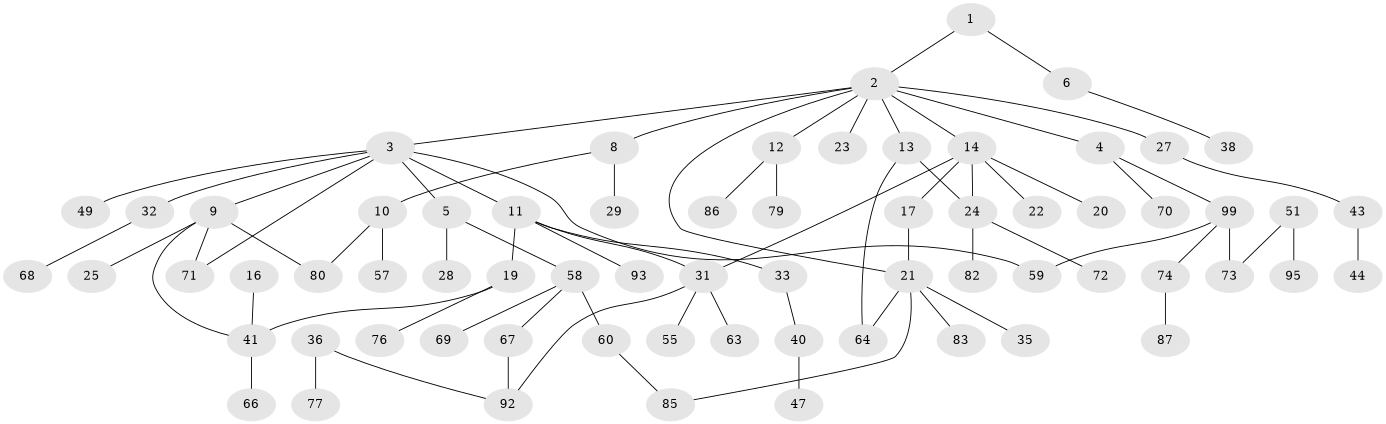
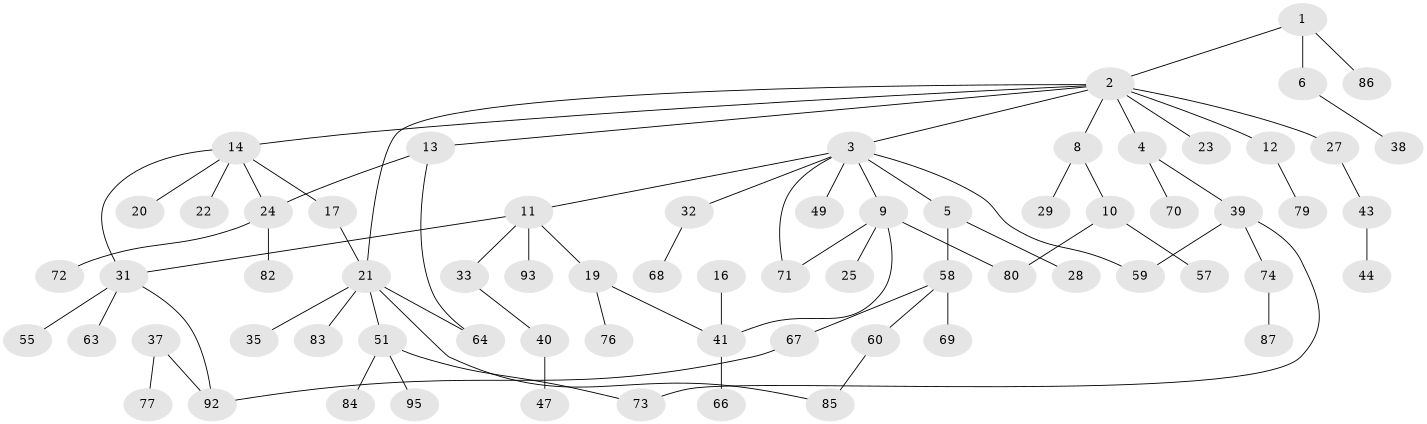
edge "12" -- "86": now "1" -- "86"
node "99": label "99" -> "39"
edge "21" -- "51": added
node "36": label "36" -> "37"
node "84": added
